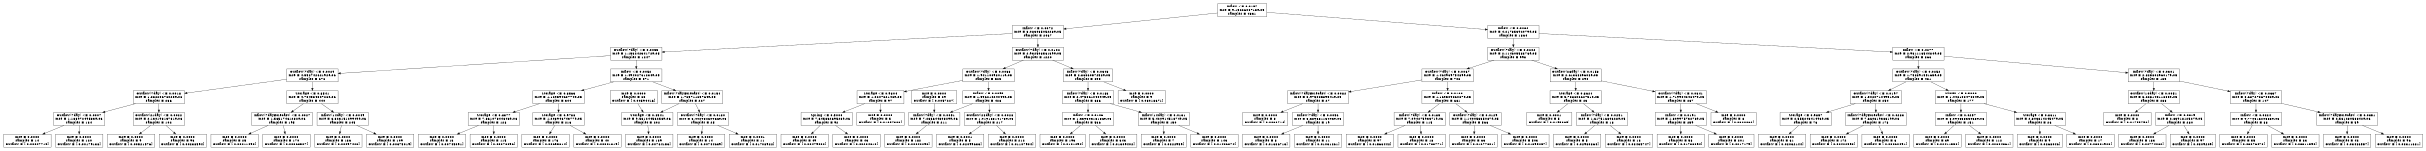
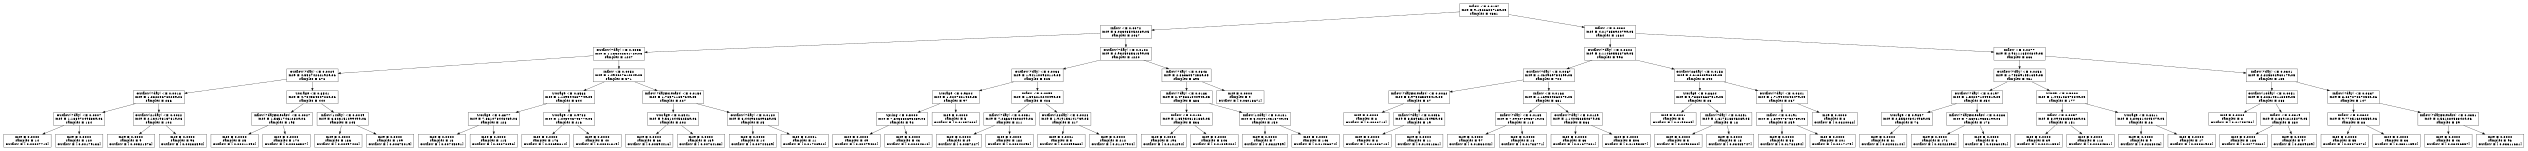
edge "mse = 0.0000 samples = 63 Outflow = [ 0.00594416]" -> "Storage <= 0.8541 mse = 9.56124456256e-06 samples = 202": reversed
edge "mse = 0.0000 samples = 29 Outflow = [ 0.0057227]" -> "Inflow(7day) <= 0.0051 mse = 7.26664480829e-06 samples = 211": reversed
